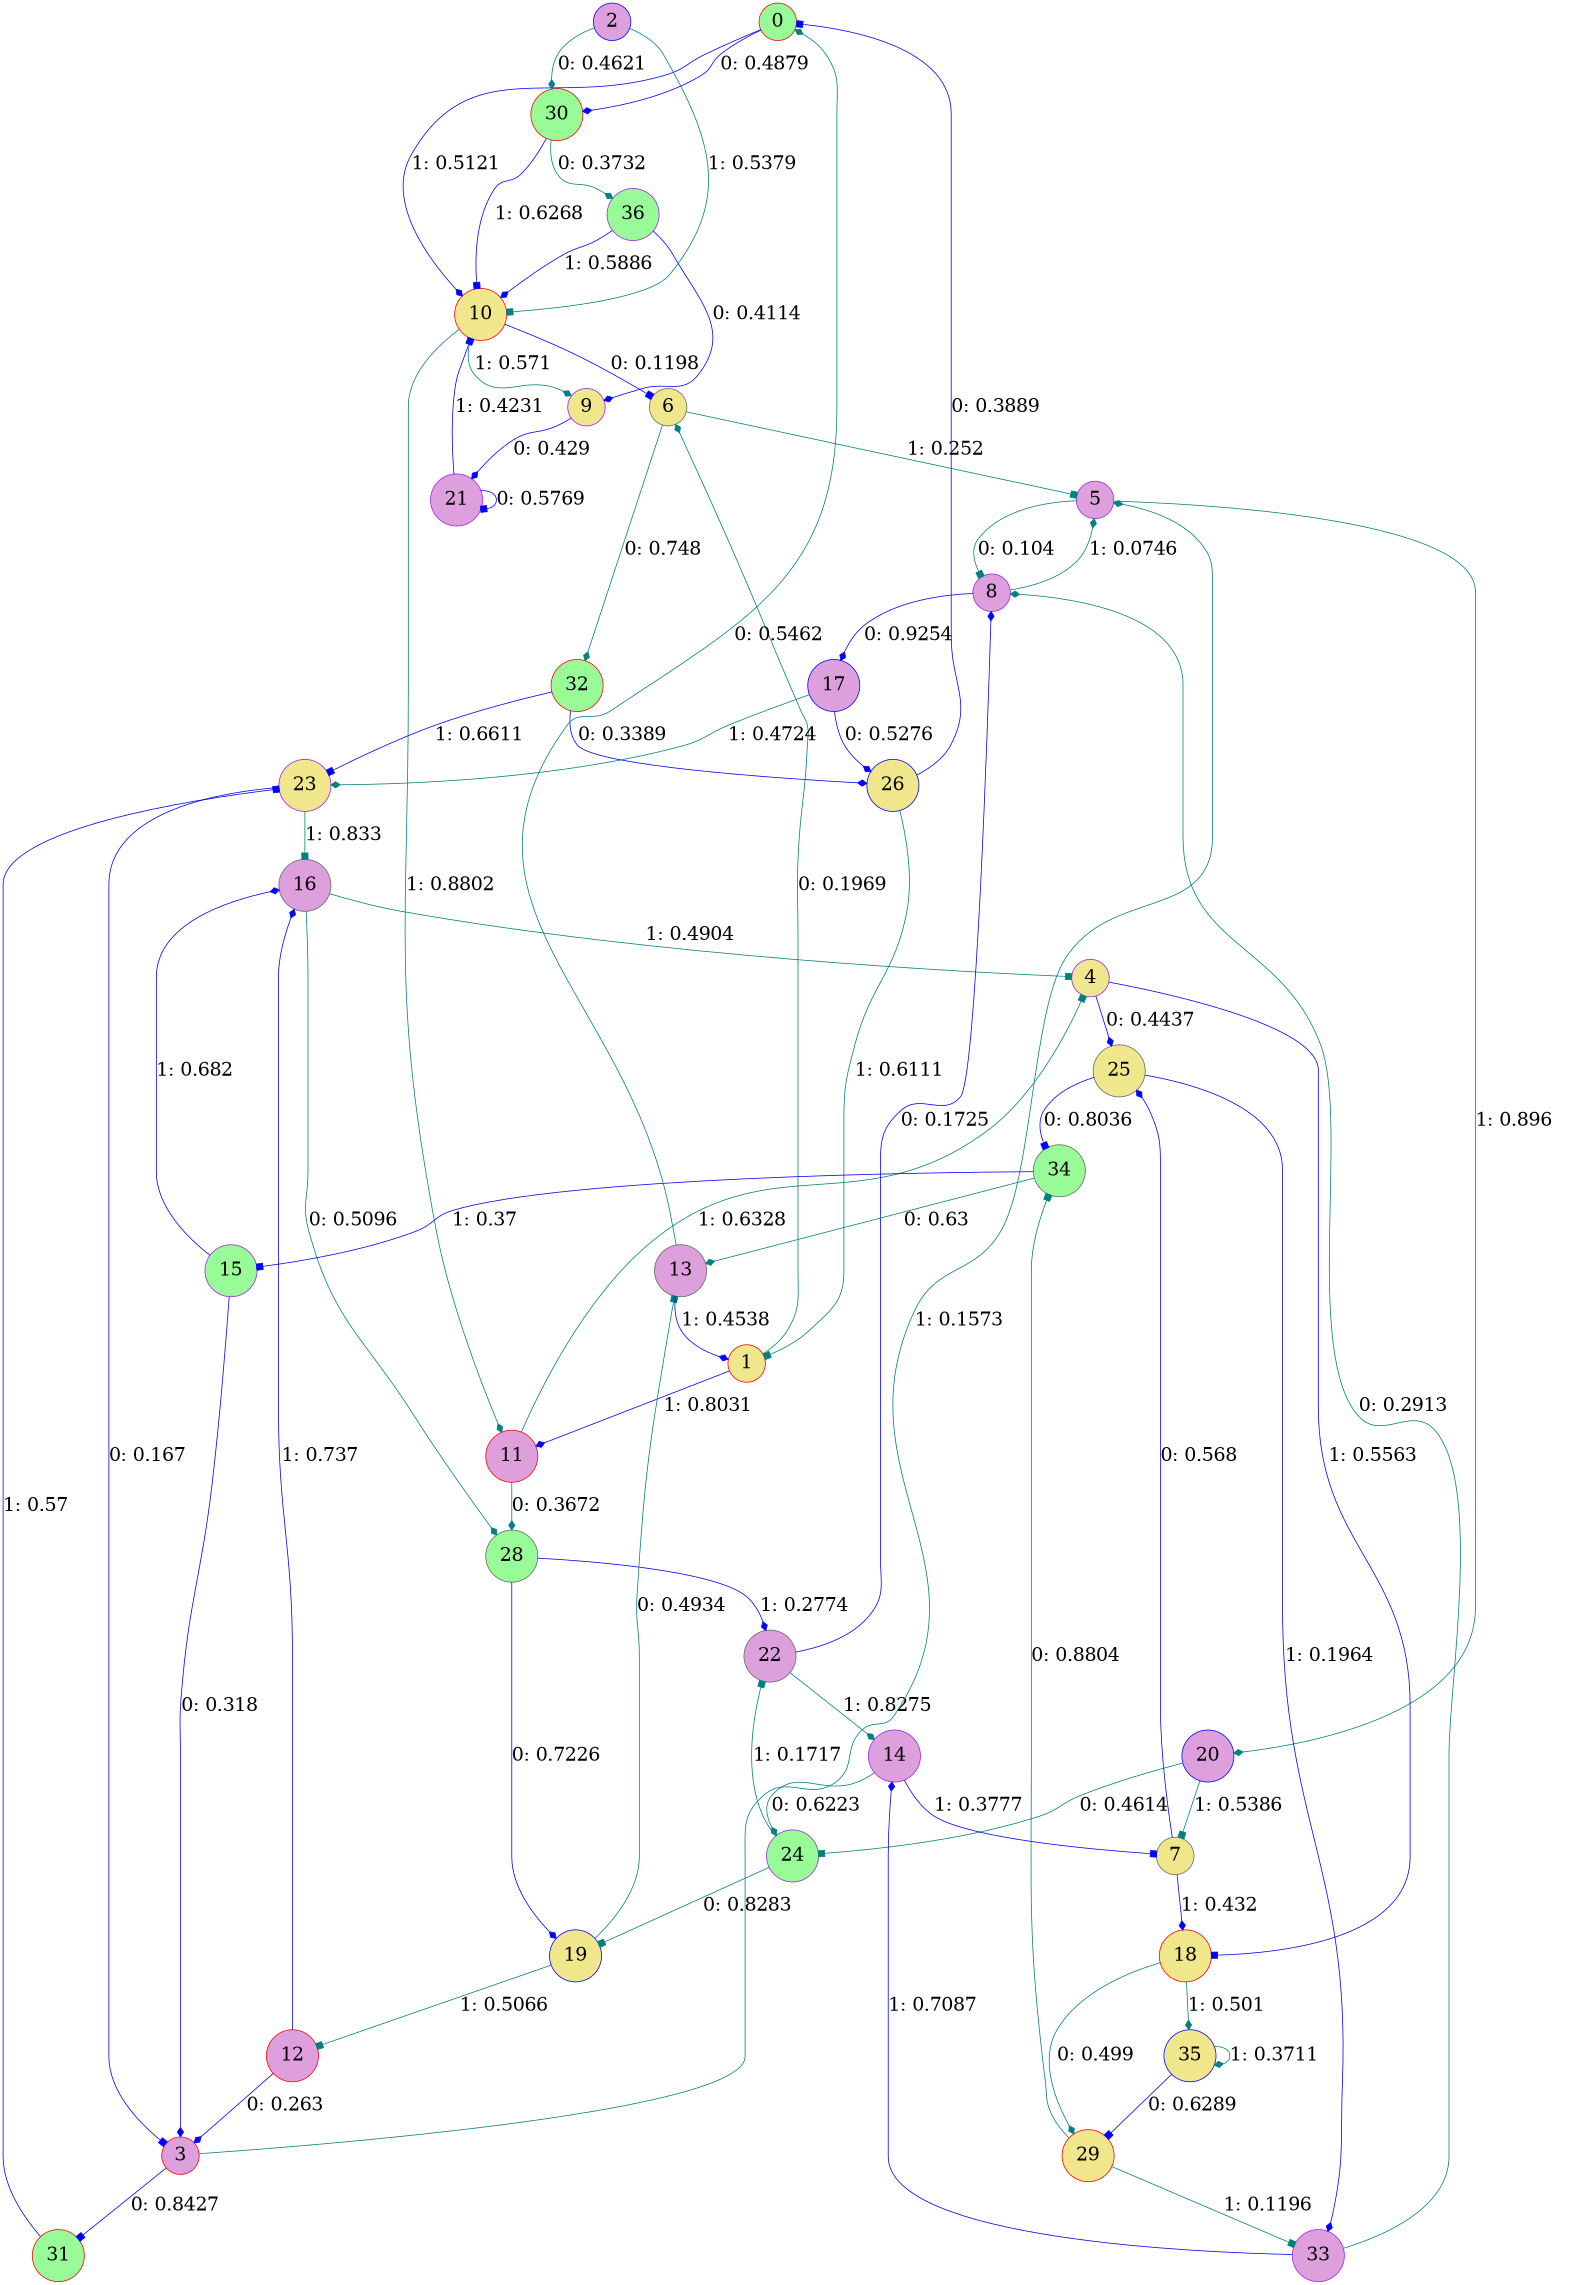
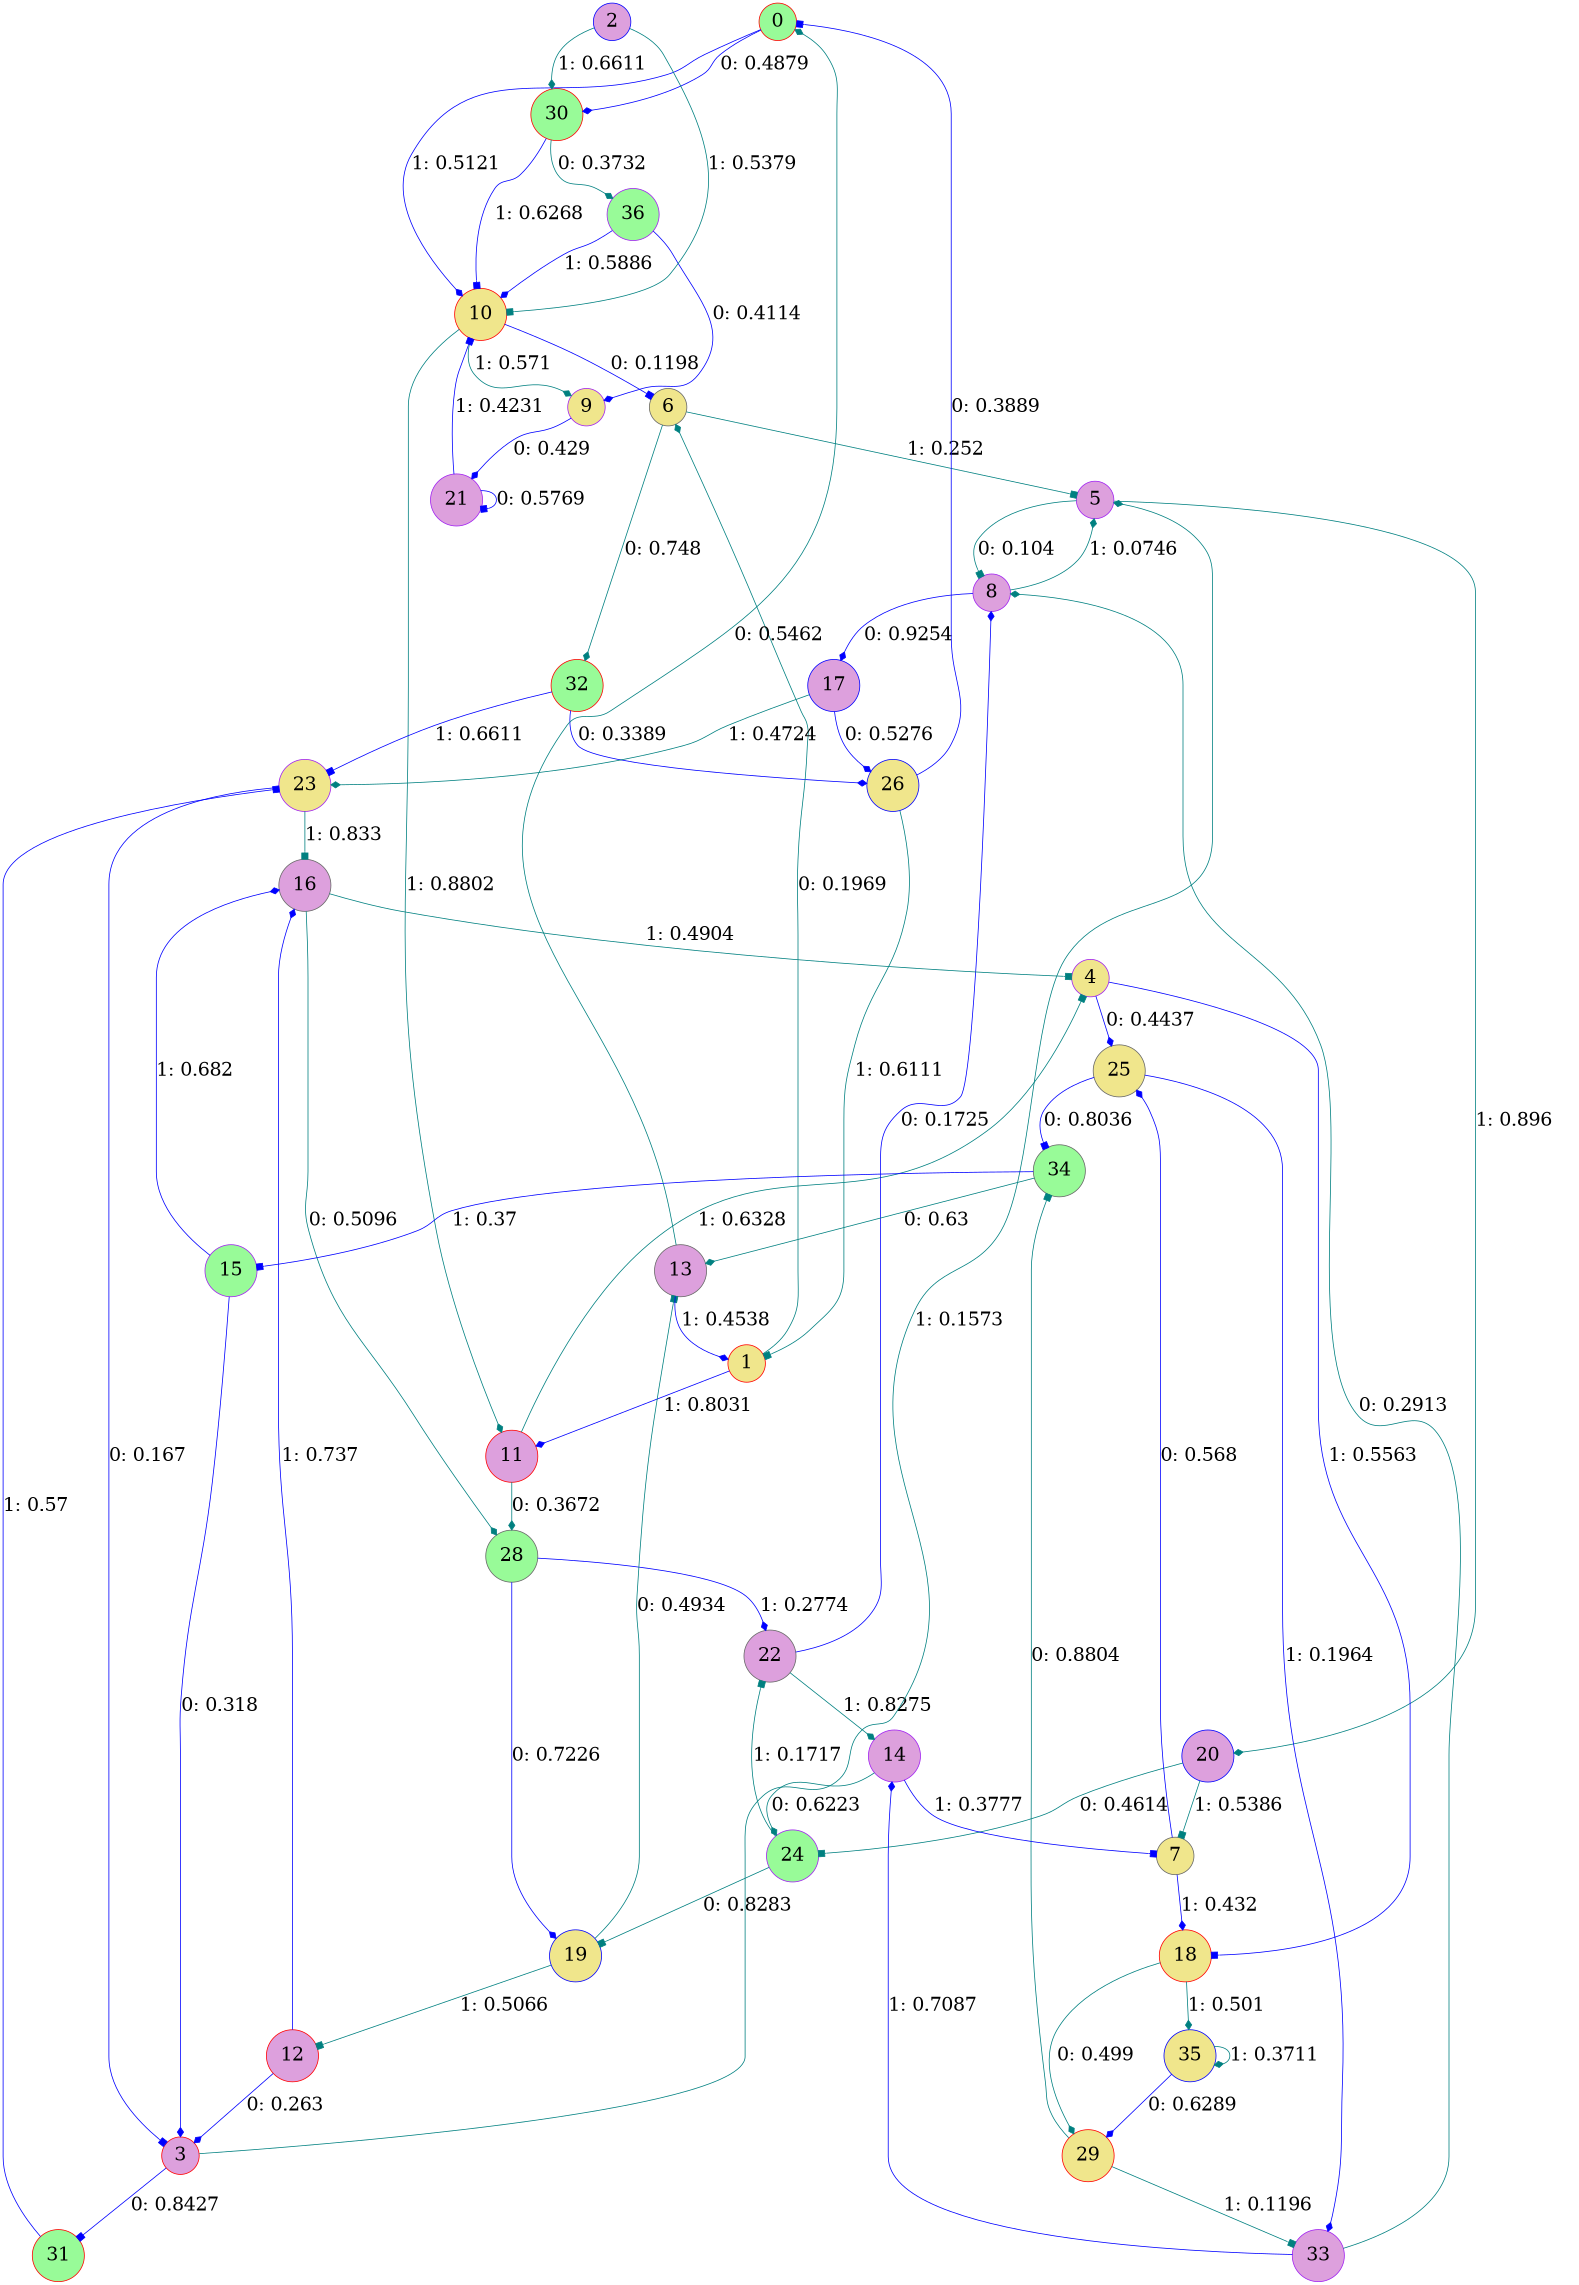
edge "2" -> "30": label "0: 0.4621   " -> "1: 0.6611   "
edge "35" -> "29": arrowhead box -> diamond
